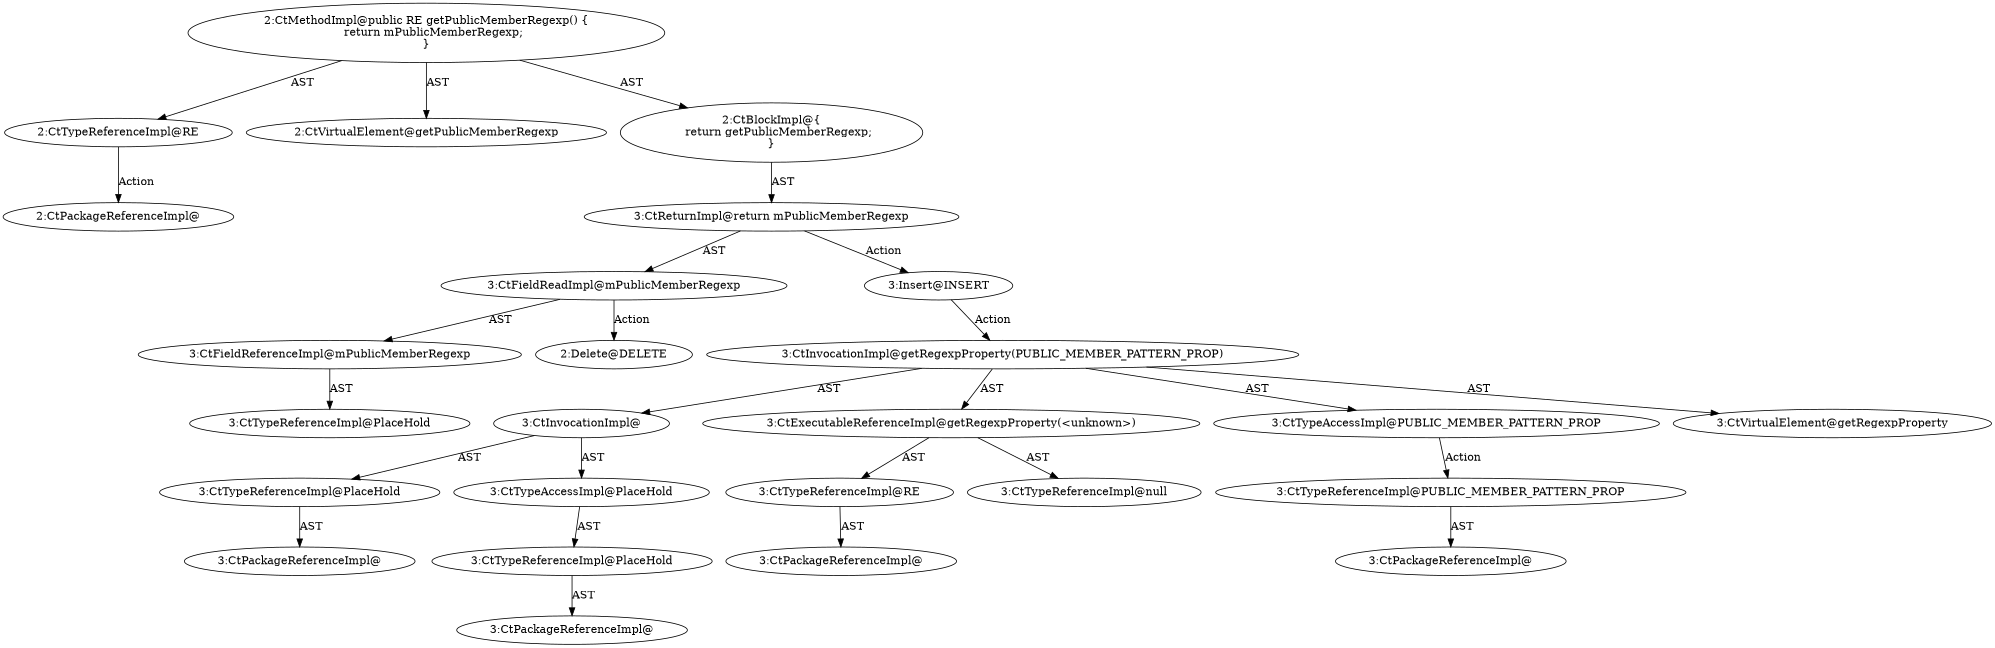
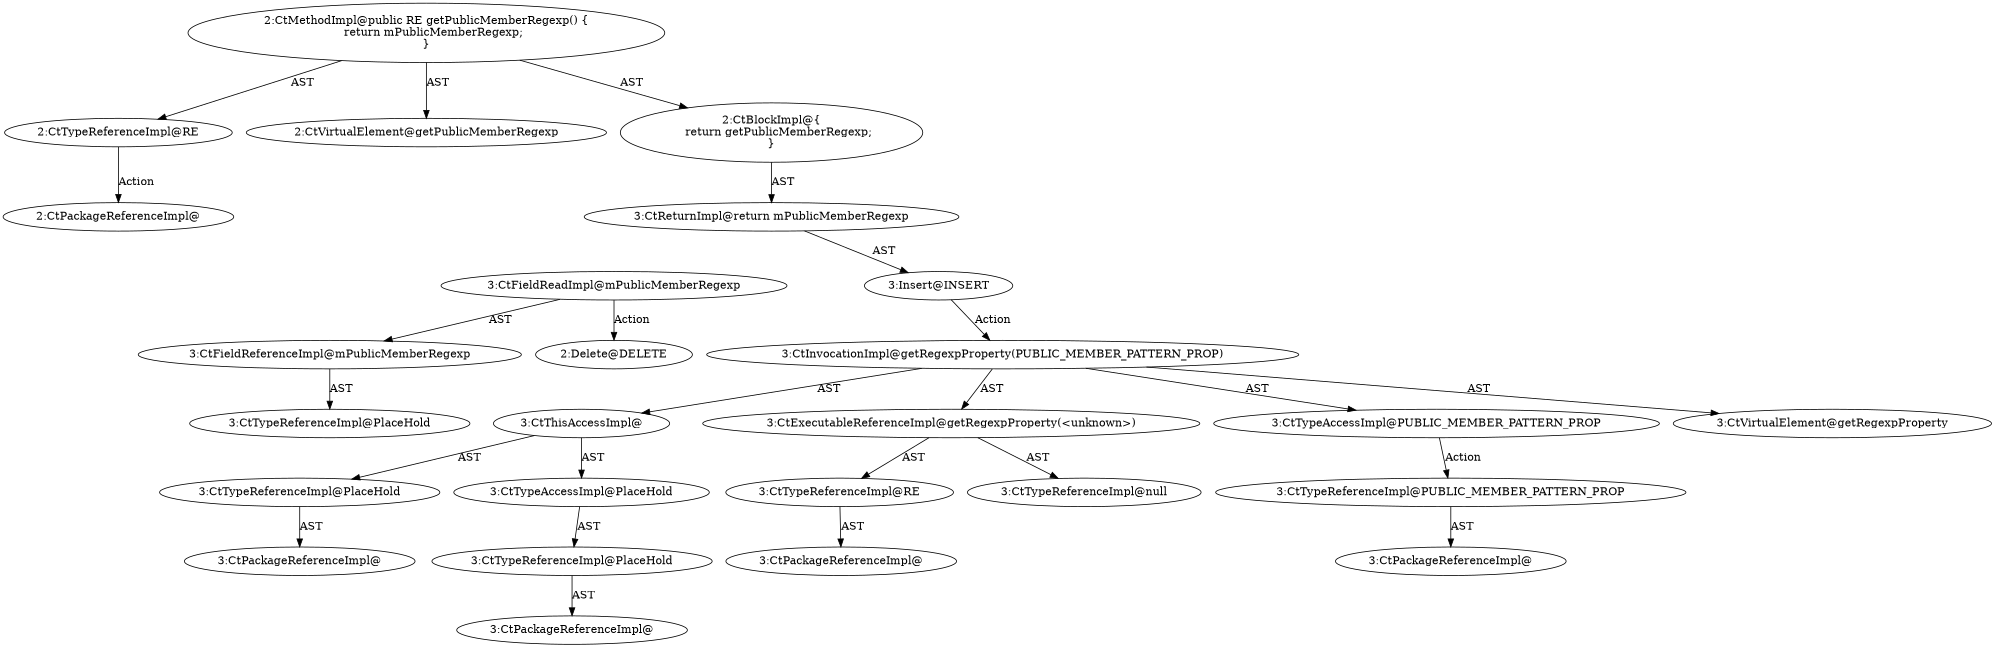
edge "3:CtReturnImpl@return mPublicMemberRegexp" -> "3:CtFieldReadImpl@mPublicMemberRegexp": removed, label "AST"
edge "3:CtReturnImpl@return mPublicMemberRegexp" -> "3:Insert@INSERT": label "Action" -> "AST"
node "3:CtInvocationImpl@": label "3:CtInvocationImpl@" -> "3:CtThisAccessImpl@"
